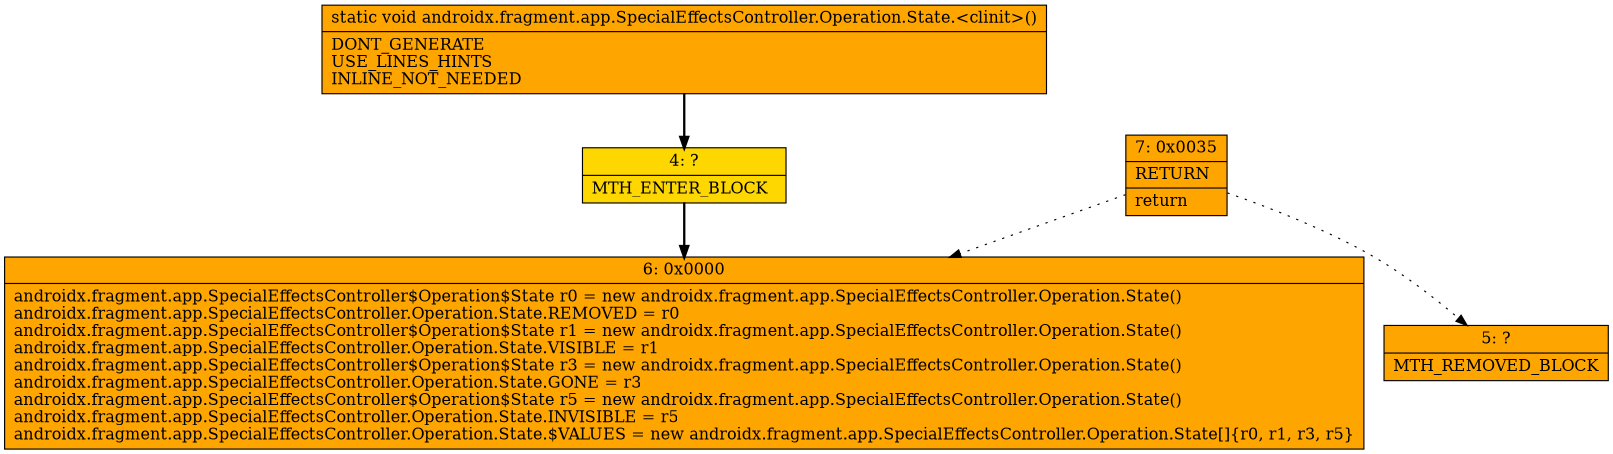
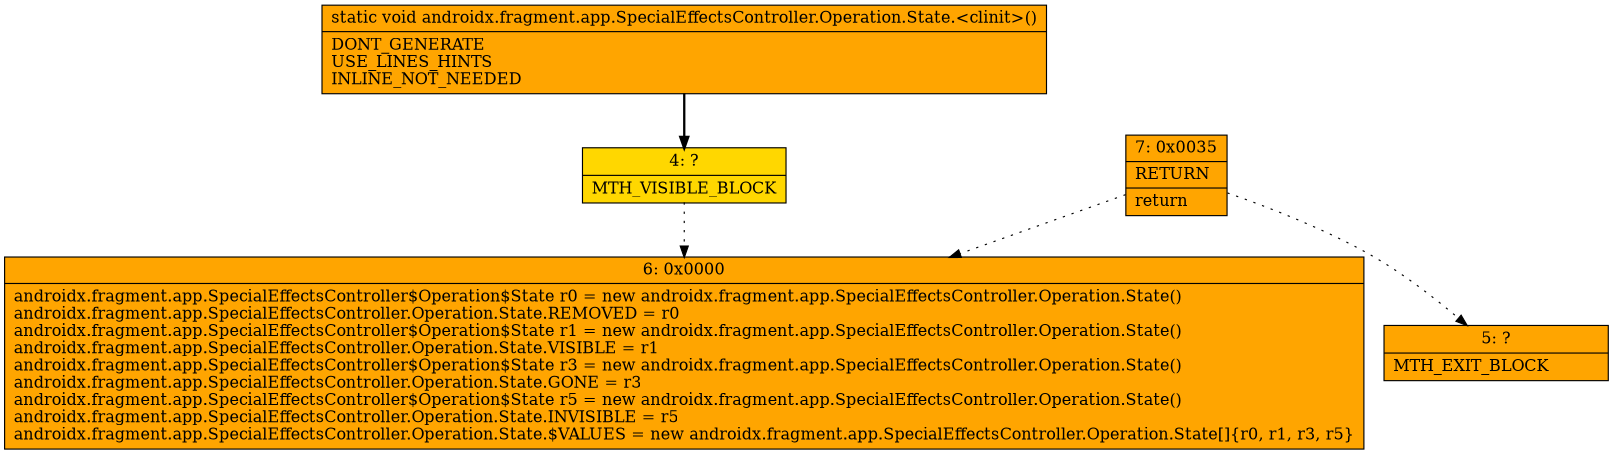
node "4: ?": text "MTH_ENTER_BLOCK" -> "MTH_VISIBLE_BLOCK"
edge "4: ?" -> "6: 0x0000": style bold -> dotted
node "5: ?": text "MTH_REMOVED_BLOCK" -> "MTH_EXIT_BLOCK"
